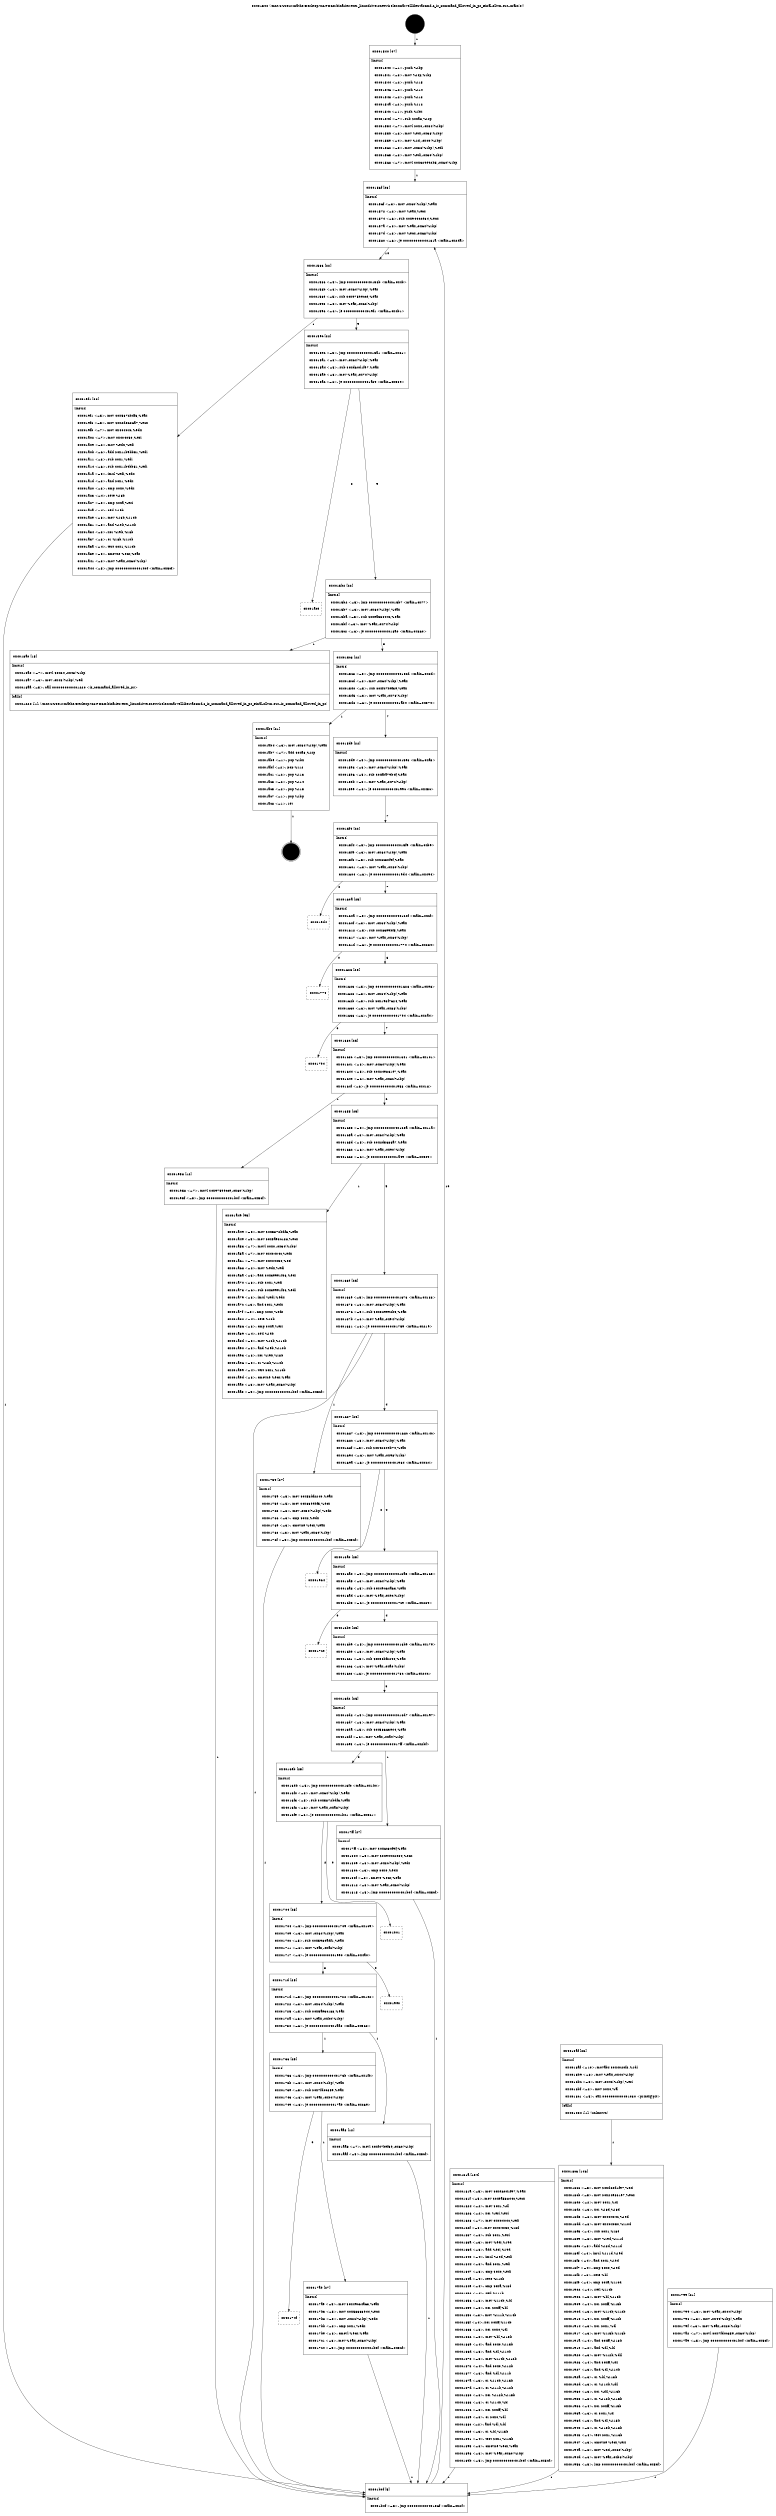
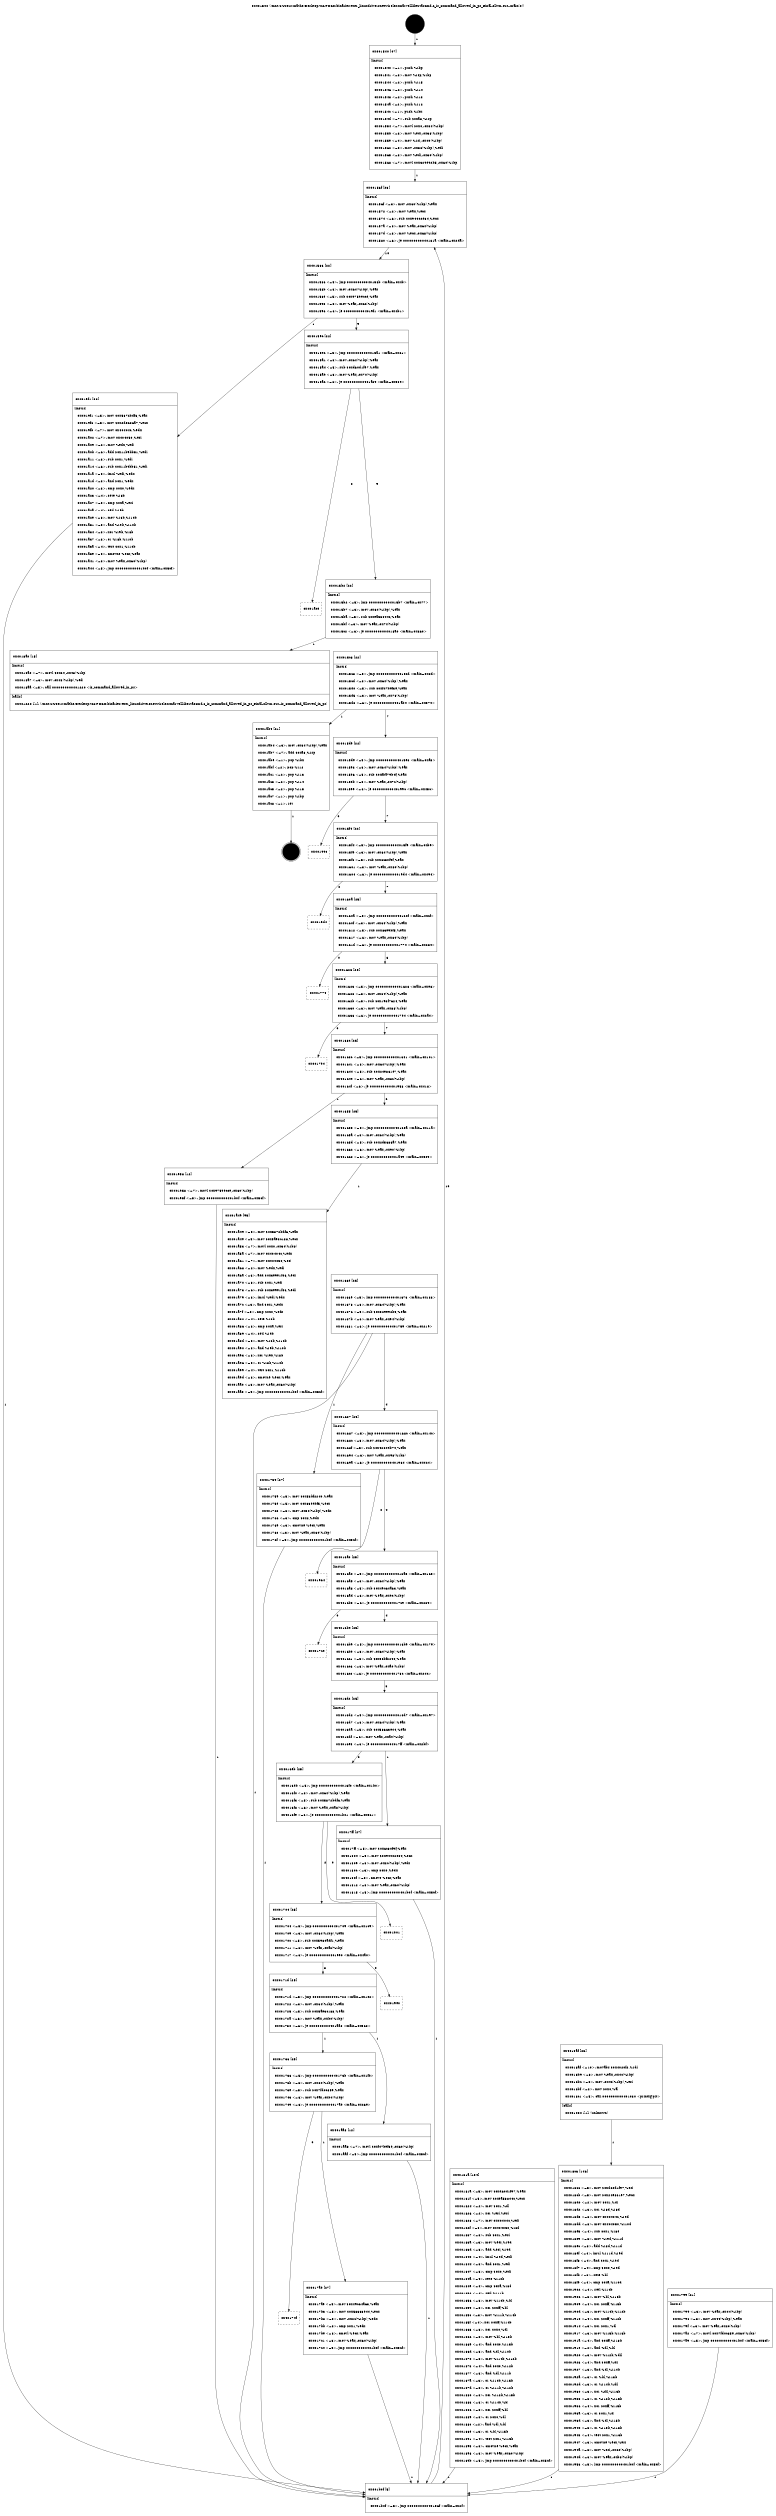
edge "0x4015b2 [22]" -> "0x4015c8 [22]": removed, label "8"
node "0x40199c": added
edge "0x401655 [25]" -> "0x40166e [25]": removed, label "5"
